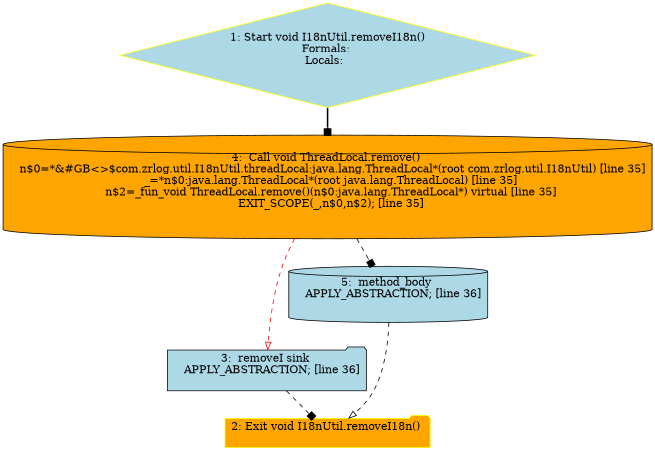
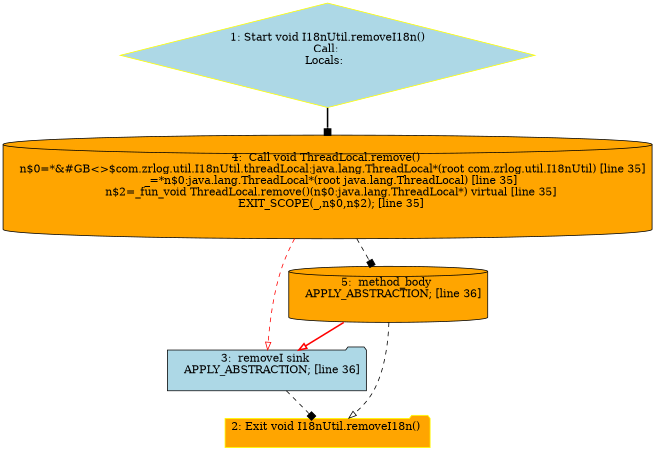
node "1: Start void I18nUtil.removeI18n() Formals: Locals:": label "1: Start void I18nUtil.removeI18n() Formals: Locals:" -> "1: Start void I18nUtil.removeI18n() Call: Locals:"
node "5:  method_body APPLY_ABSTRACTION; [line 36]": fillcolor lightblue -> orange
edge "5:  method_body APPLY_ABSTRACTION; [line 36]" -> "3:  removeI sink APPLY_ABSTRACTION; [line 36]": added
